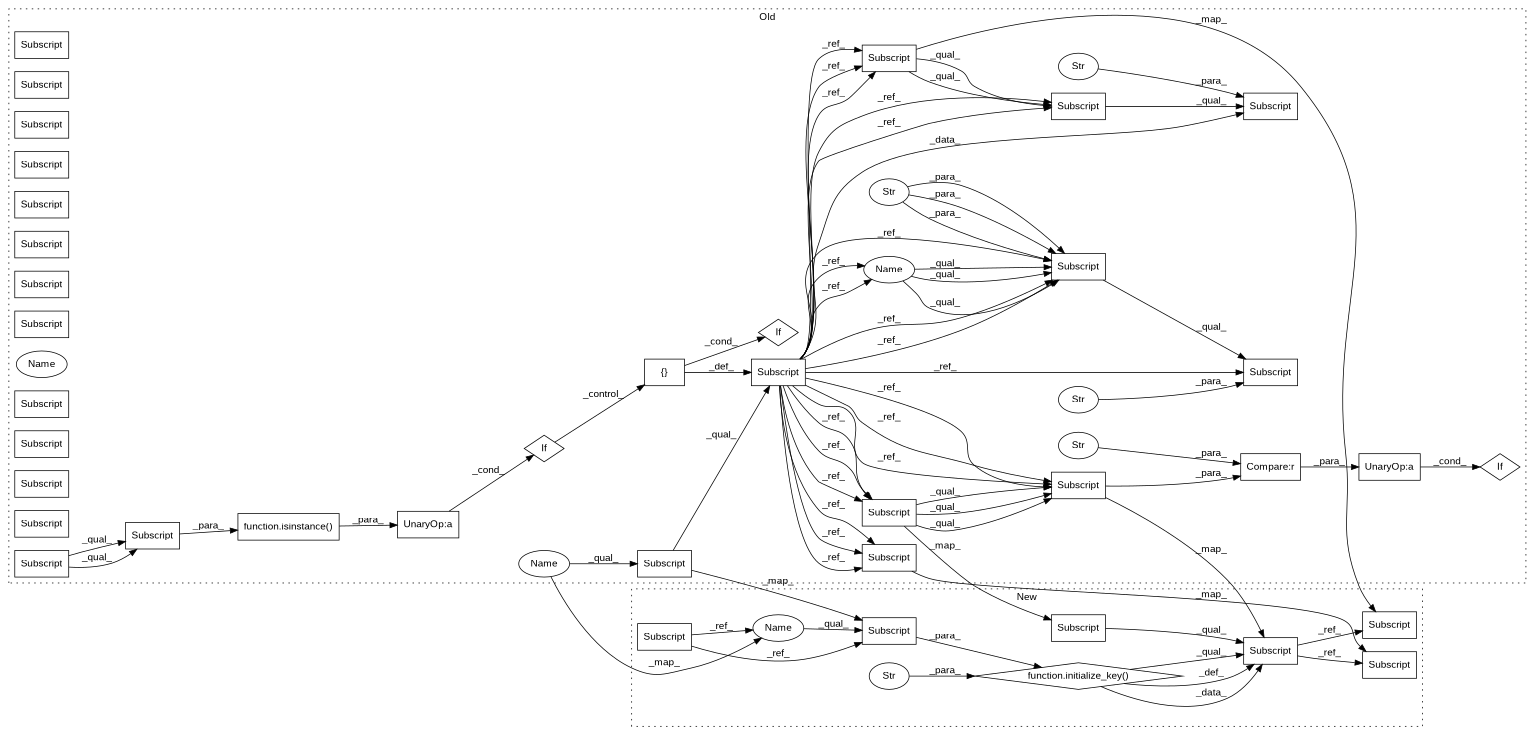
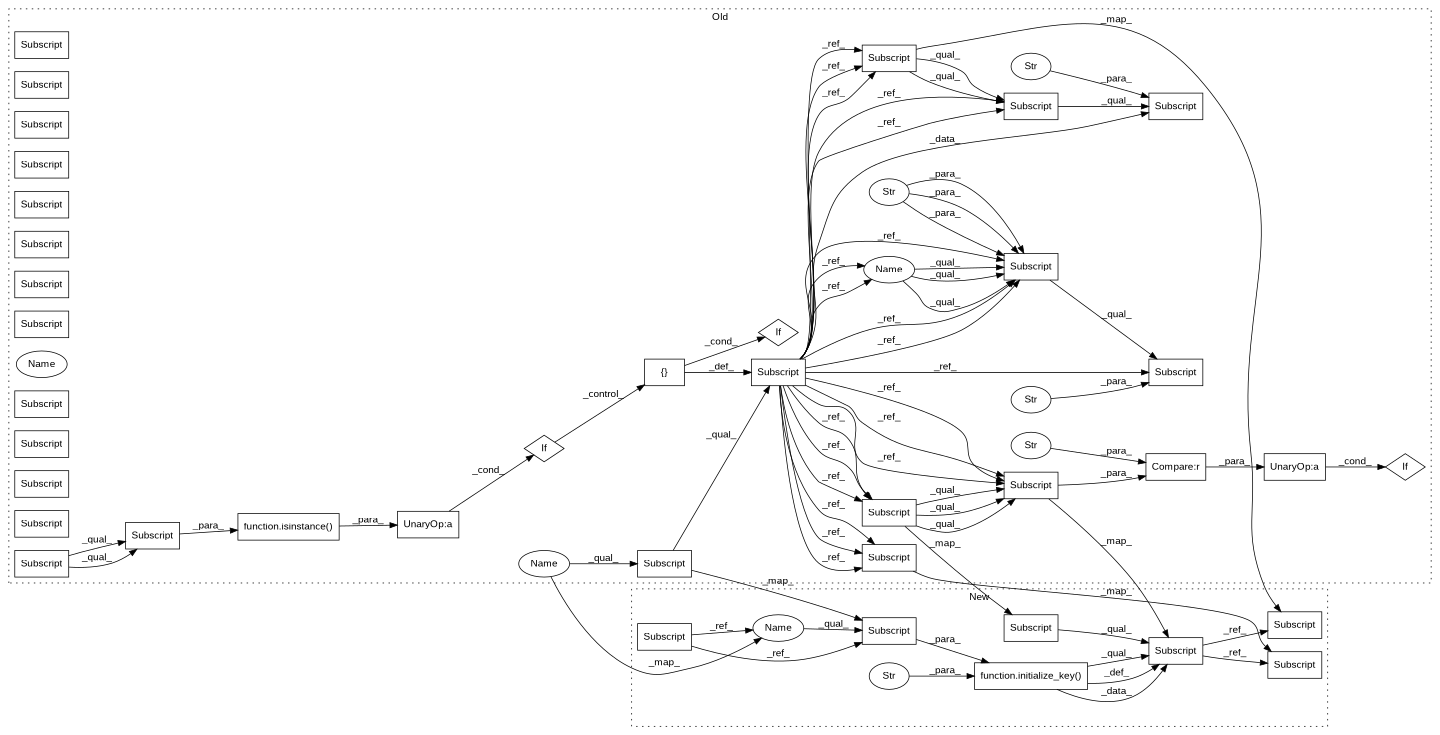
node "function.initialize_key()": shape diamond -> box
